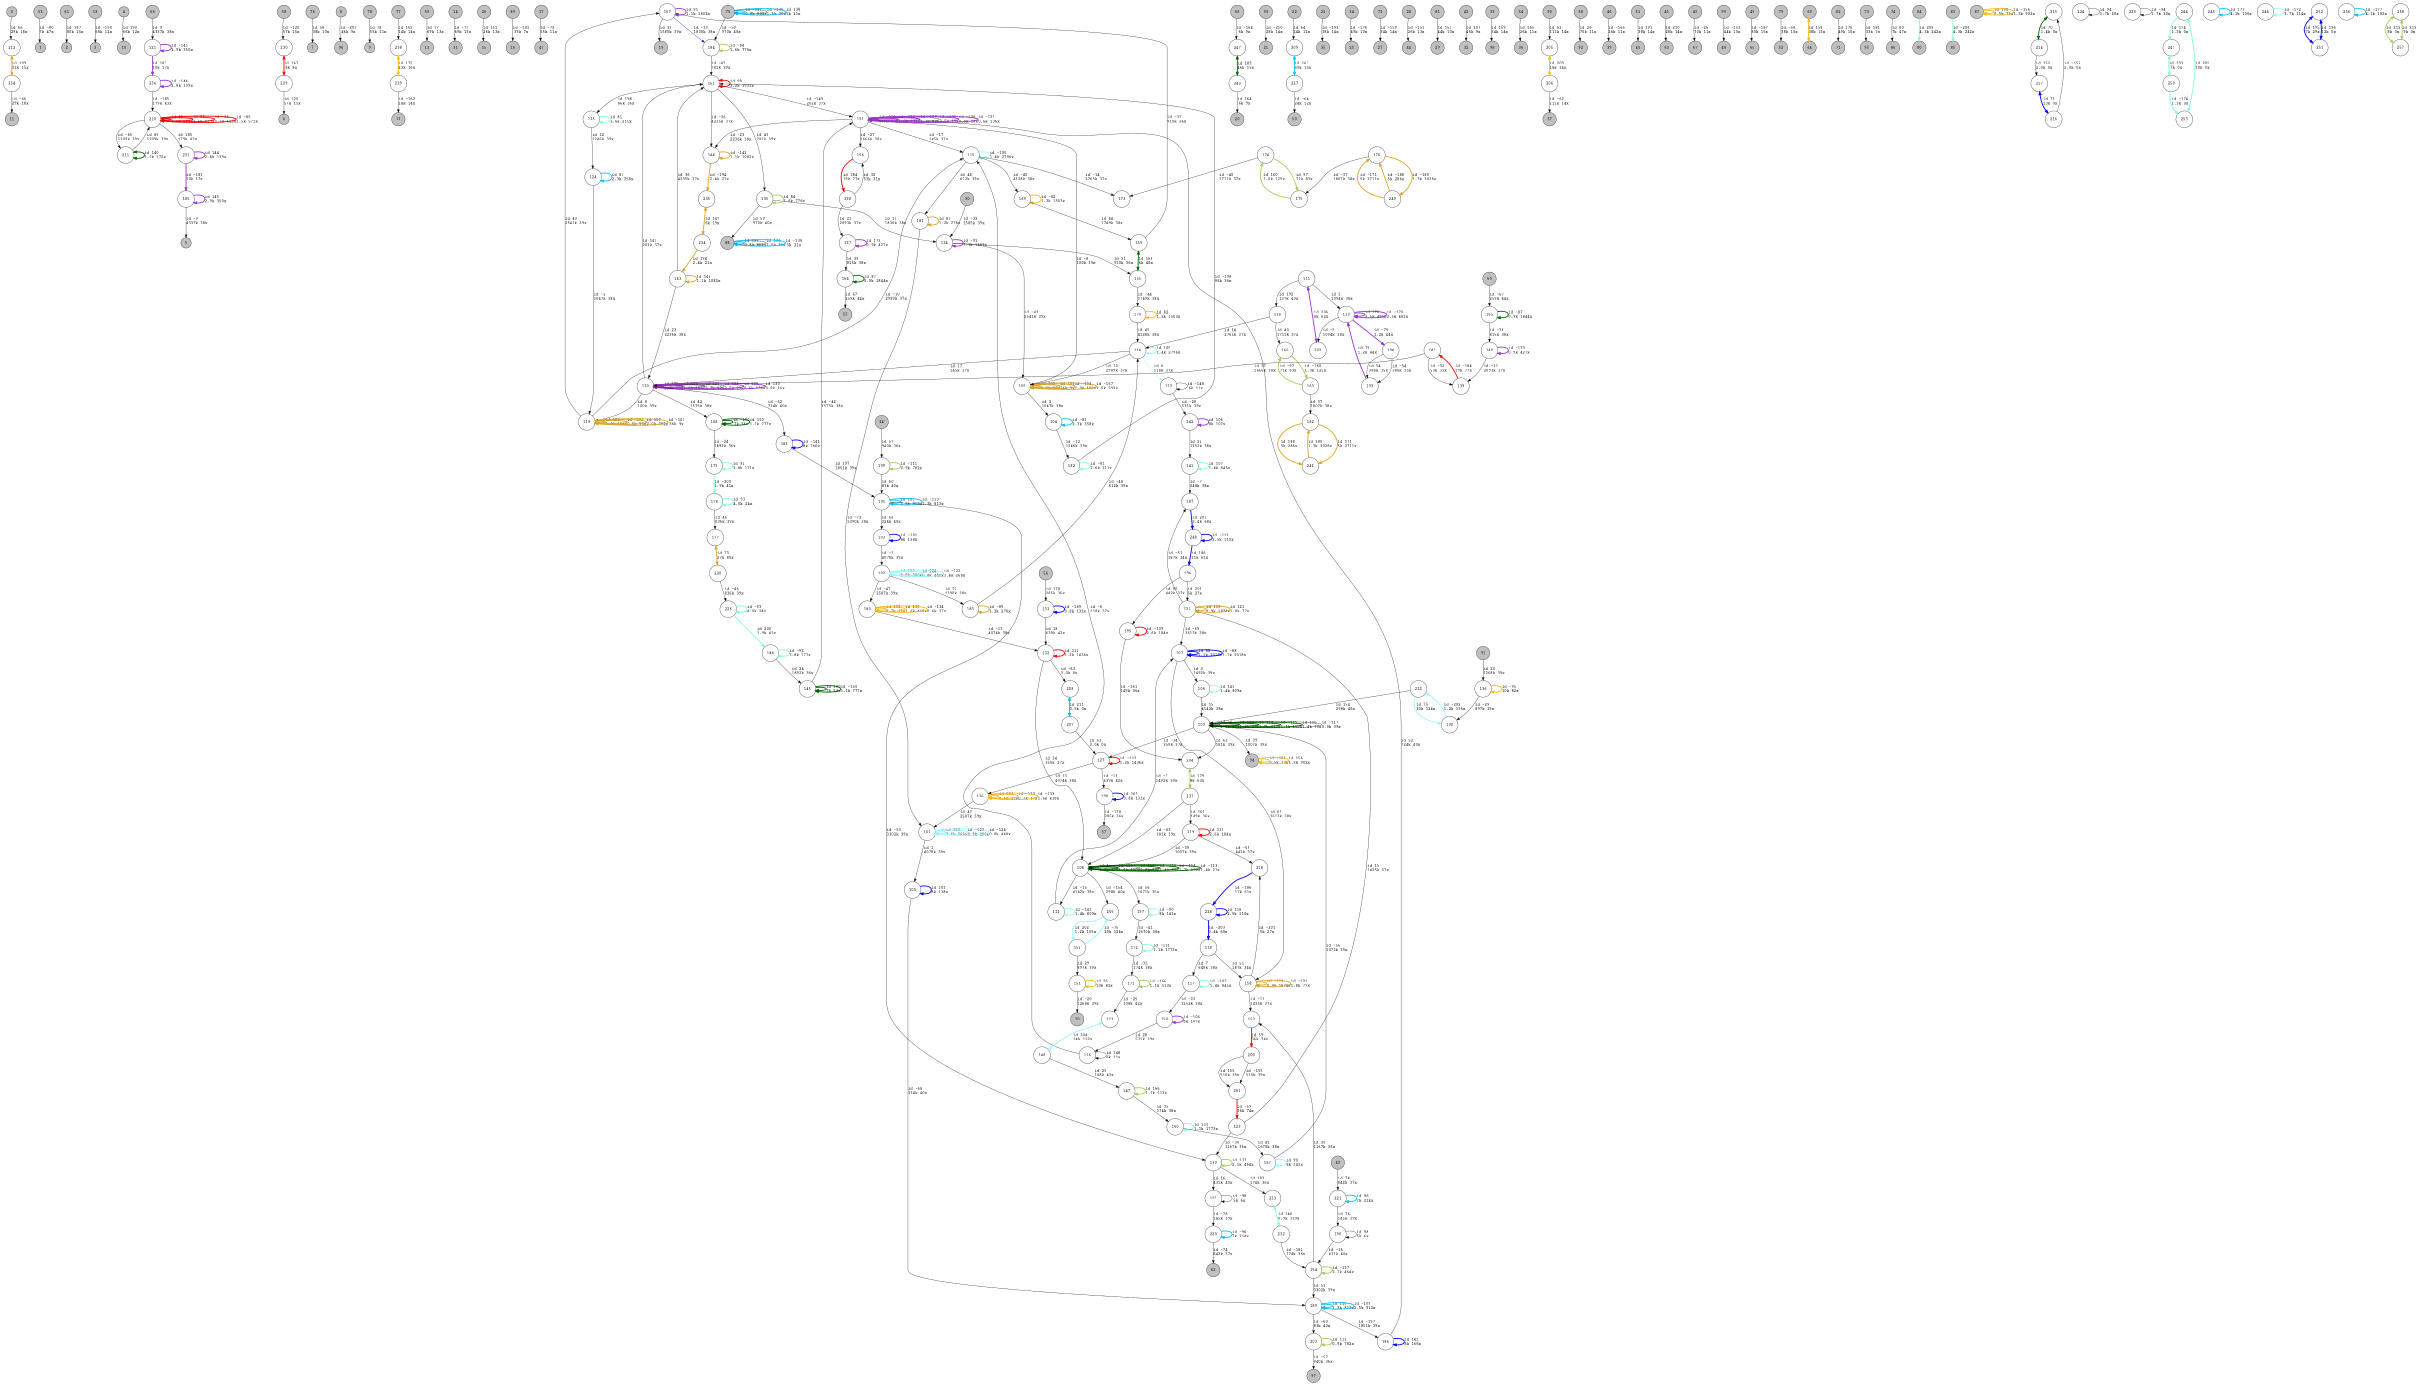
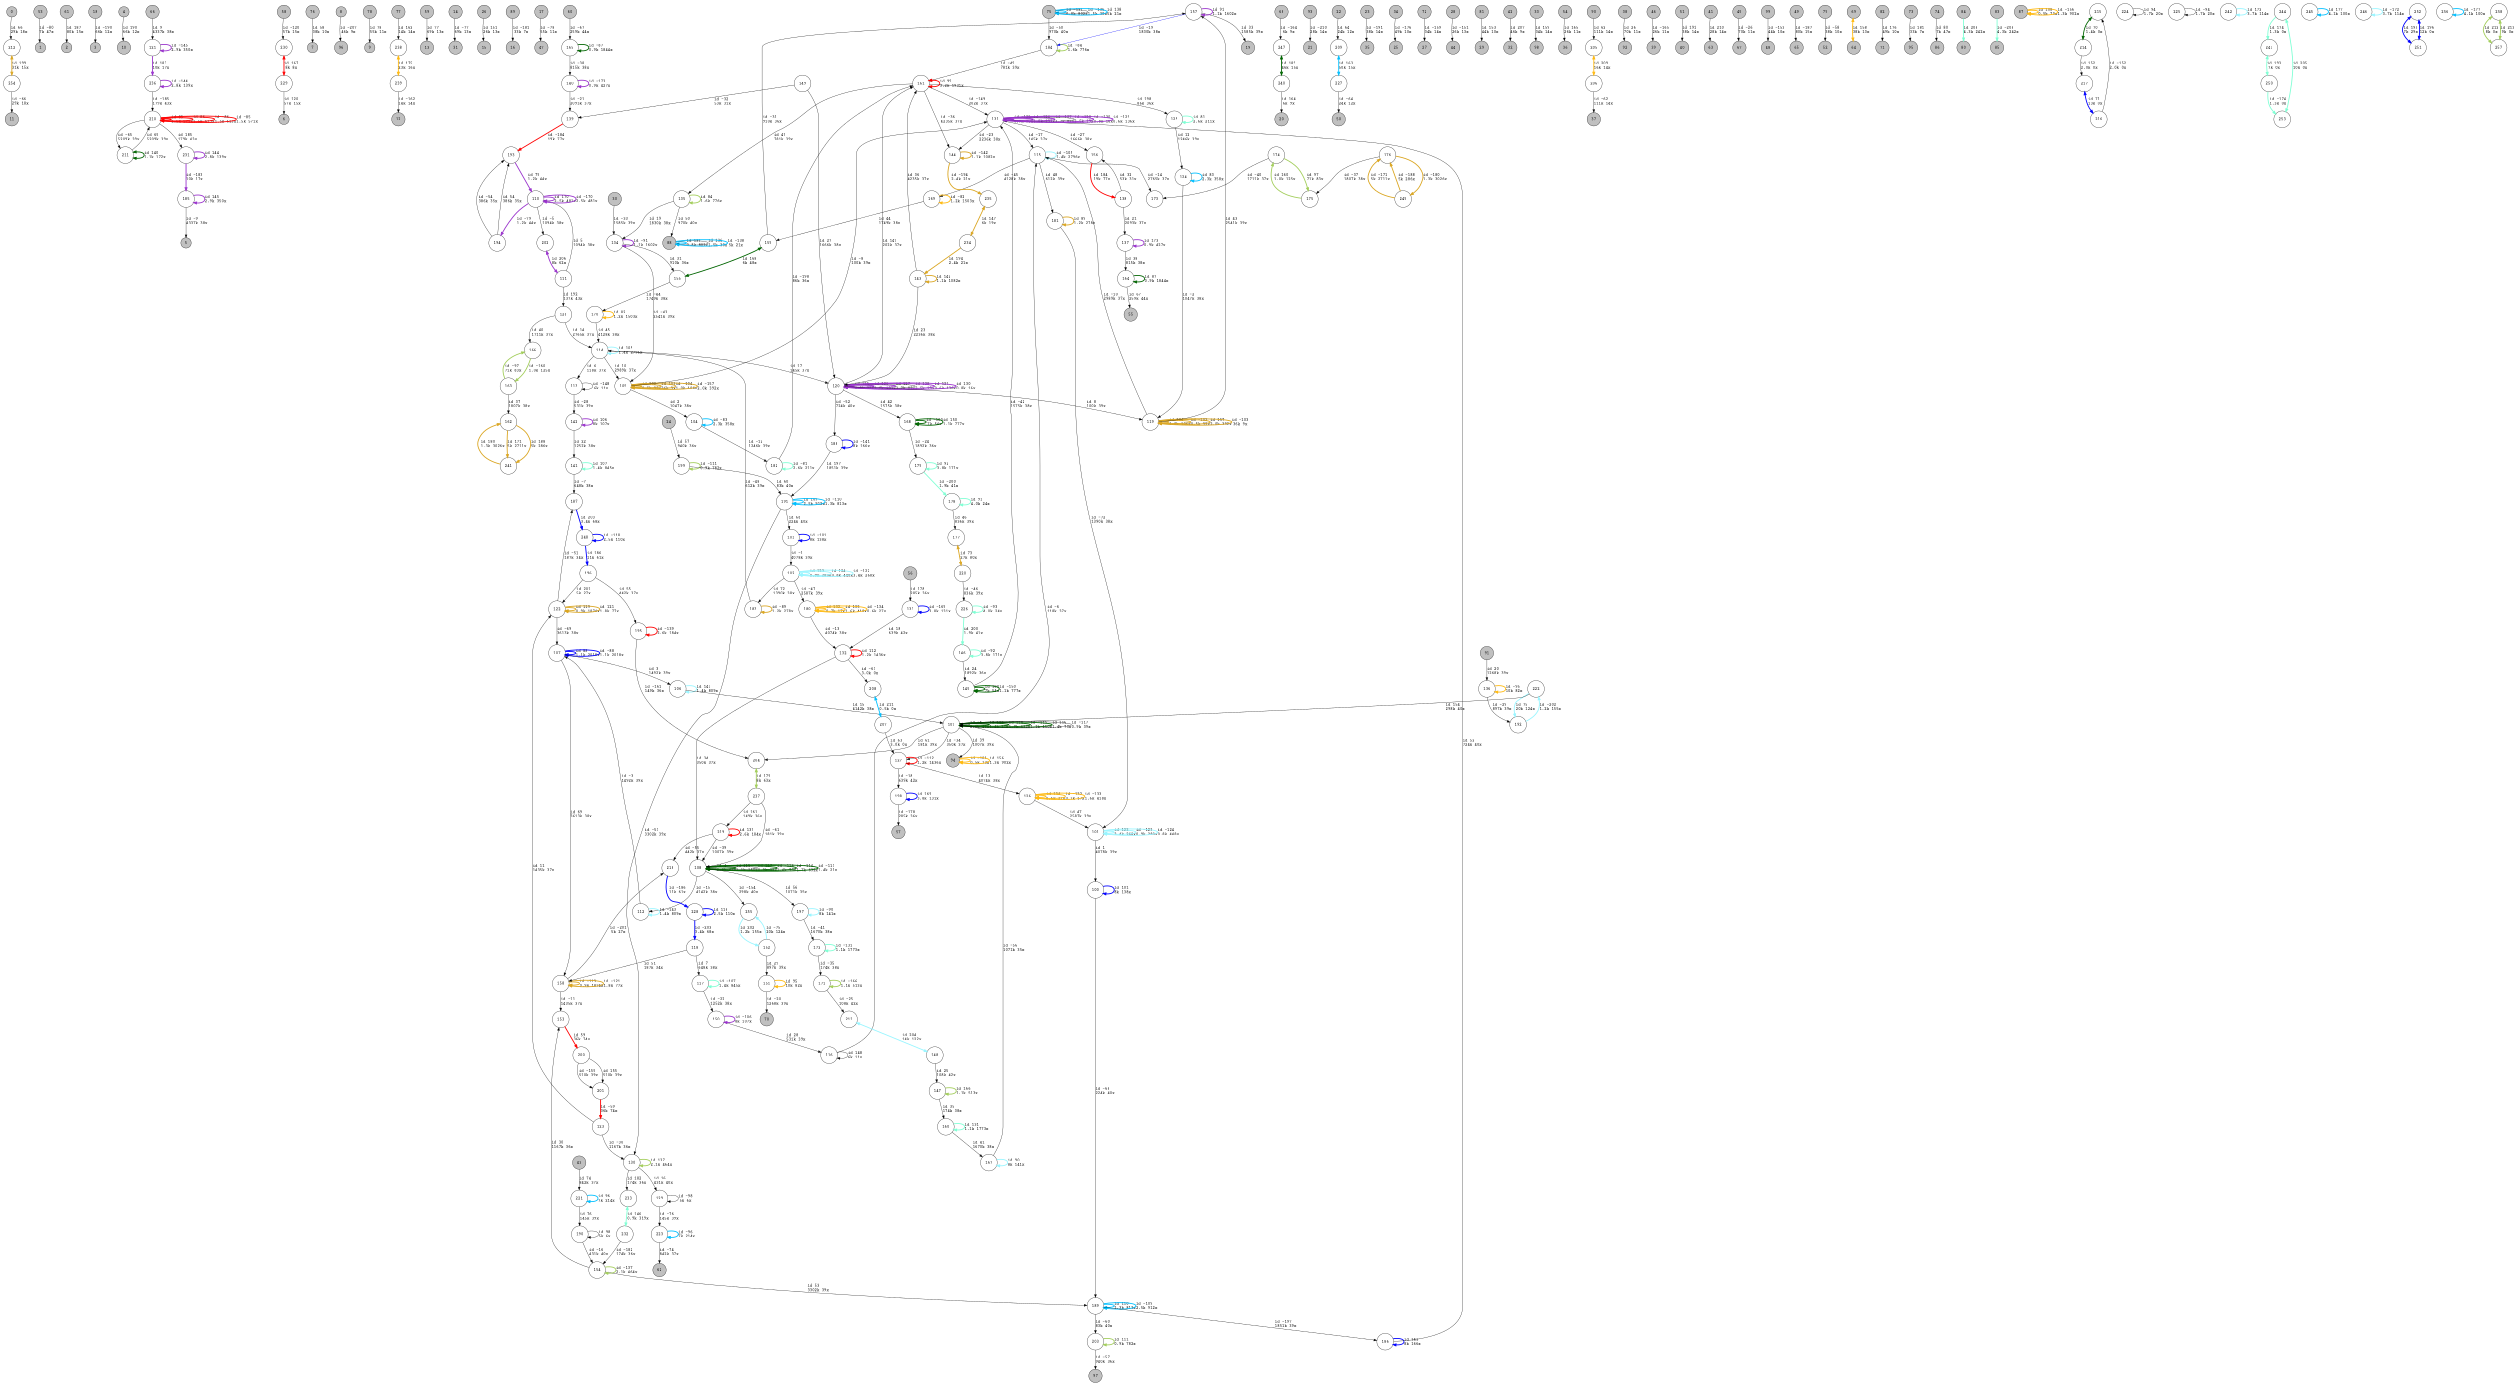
node "242": added
edge "139" -> "149": now "139" -> "193"
edge "114" -> "113": color cadetblue1 -> black
